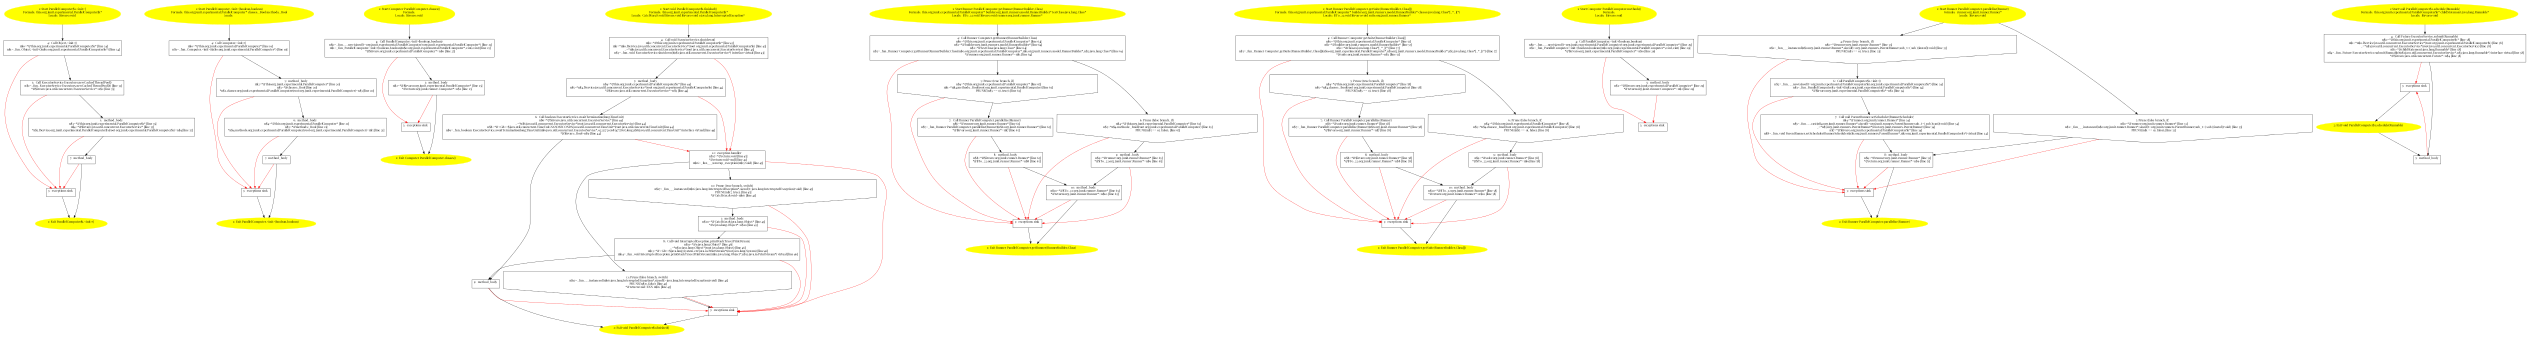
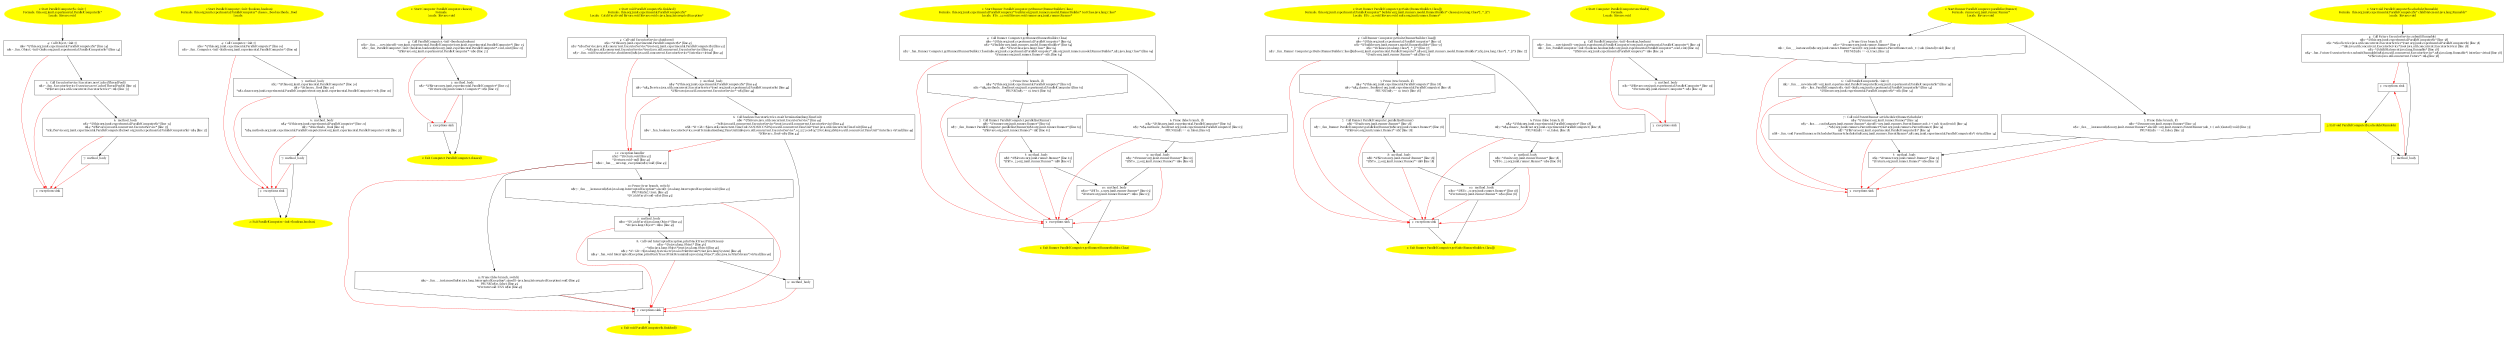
node "2: Exit void ParallelComputer$1.schedule(Runnable)": shape ellipse -> box
node "2: Exit ParallelComputer$1.<init>()": removed
node "2: Exit Runner ParallelComputer.parallelize(Runner)": removed
edge "9:  method_body" -> "2: Exit void ParallelComputer$1.finished()": removed
